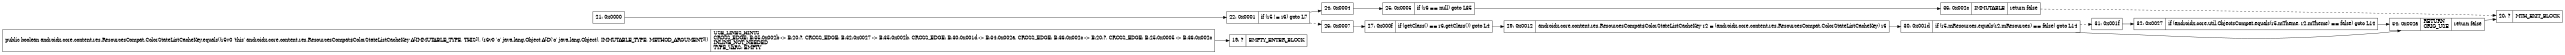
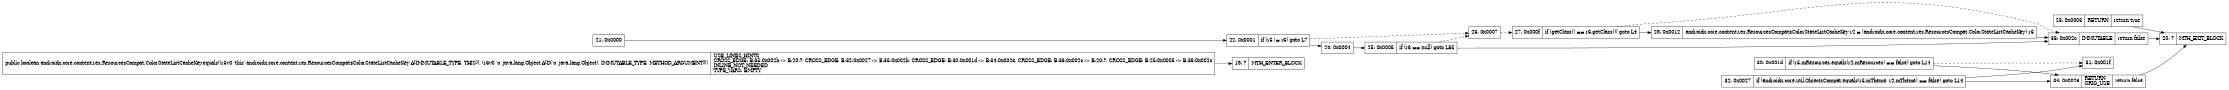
edge "27: 0x000f" -> "36: 0x002c": added
edge "36: 0x002c" -> "20: ?": style dashed -> solid
node "23: 0x0003": added
edge "31: 0x001f" -> "32: 0x0027": reversed
edge "26: 0x0007" -> "27: 0x000f": style solid -> dashed
edge "29: 0x0012" -> "30: 0x001d": now "29: 0x0012" -> "36: 0x002c"
edge "25: 0x0005" -> "26: 0x0007": added
node "19: ?": text "EMPTY_ENTER_BLOCK" -> "MTH_ENTER_BLOCK"
